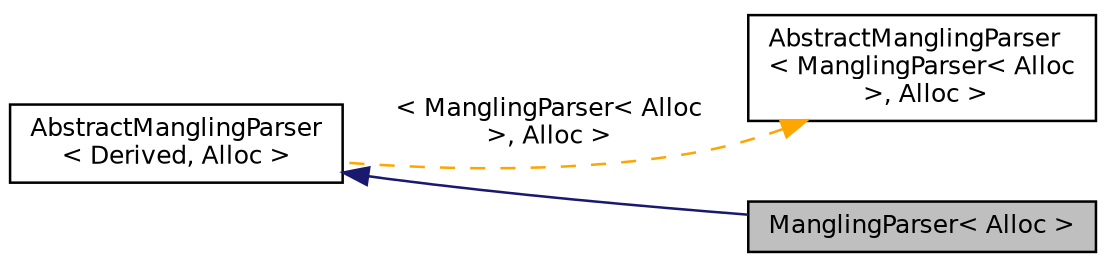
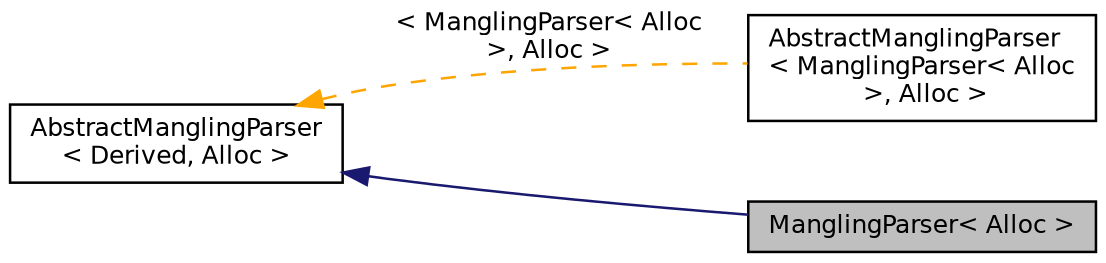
edge "AbstractManglingParser < Derived, Alloc >" -> "AbstractManglingParser < ManglingParser< Alloc >, Alloc >": reversed
